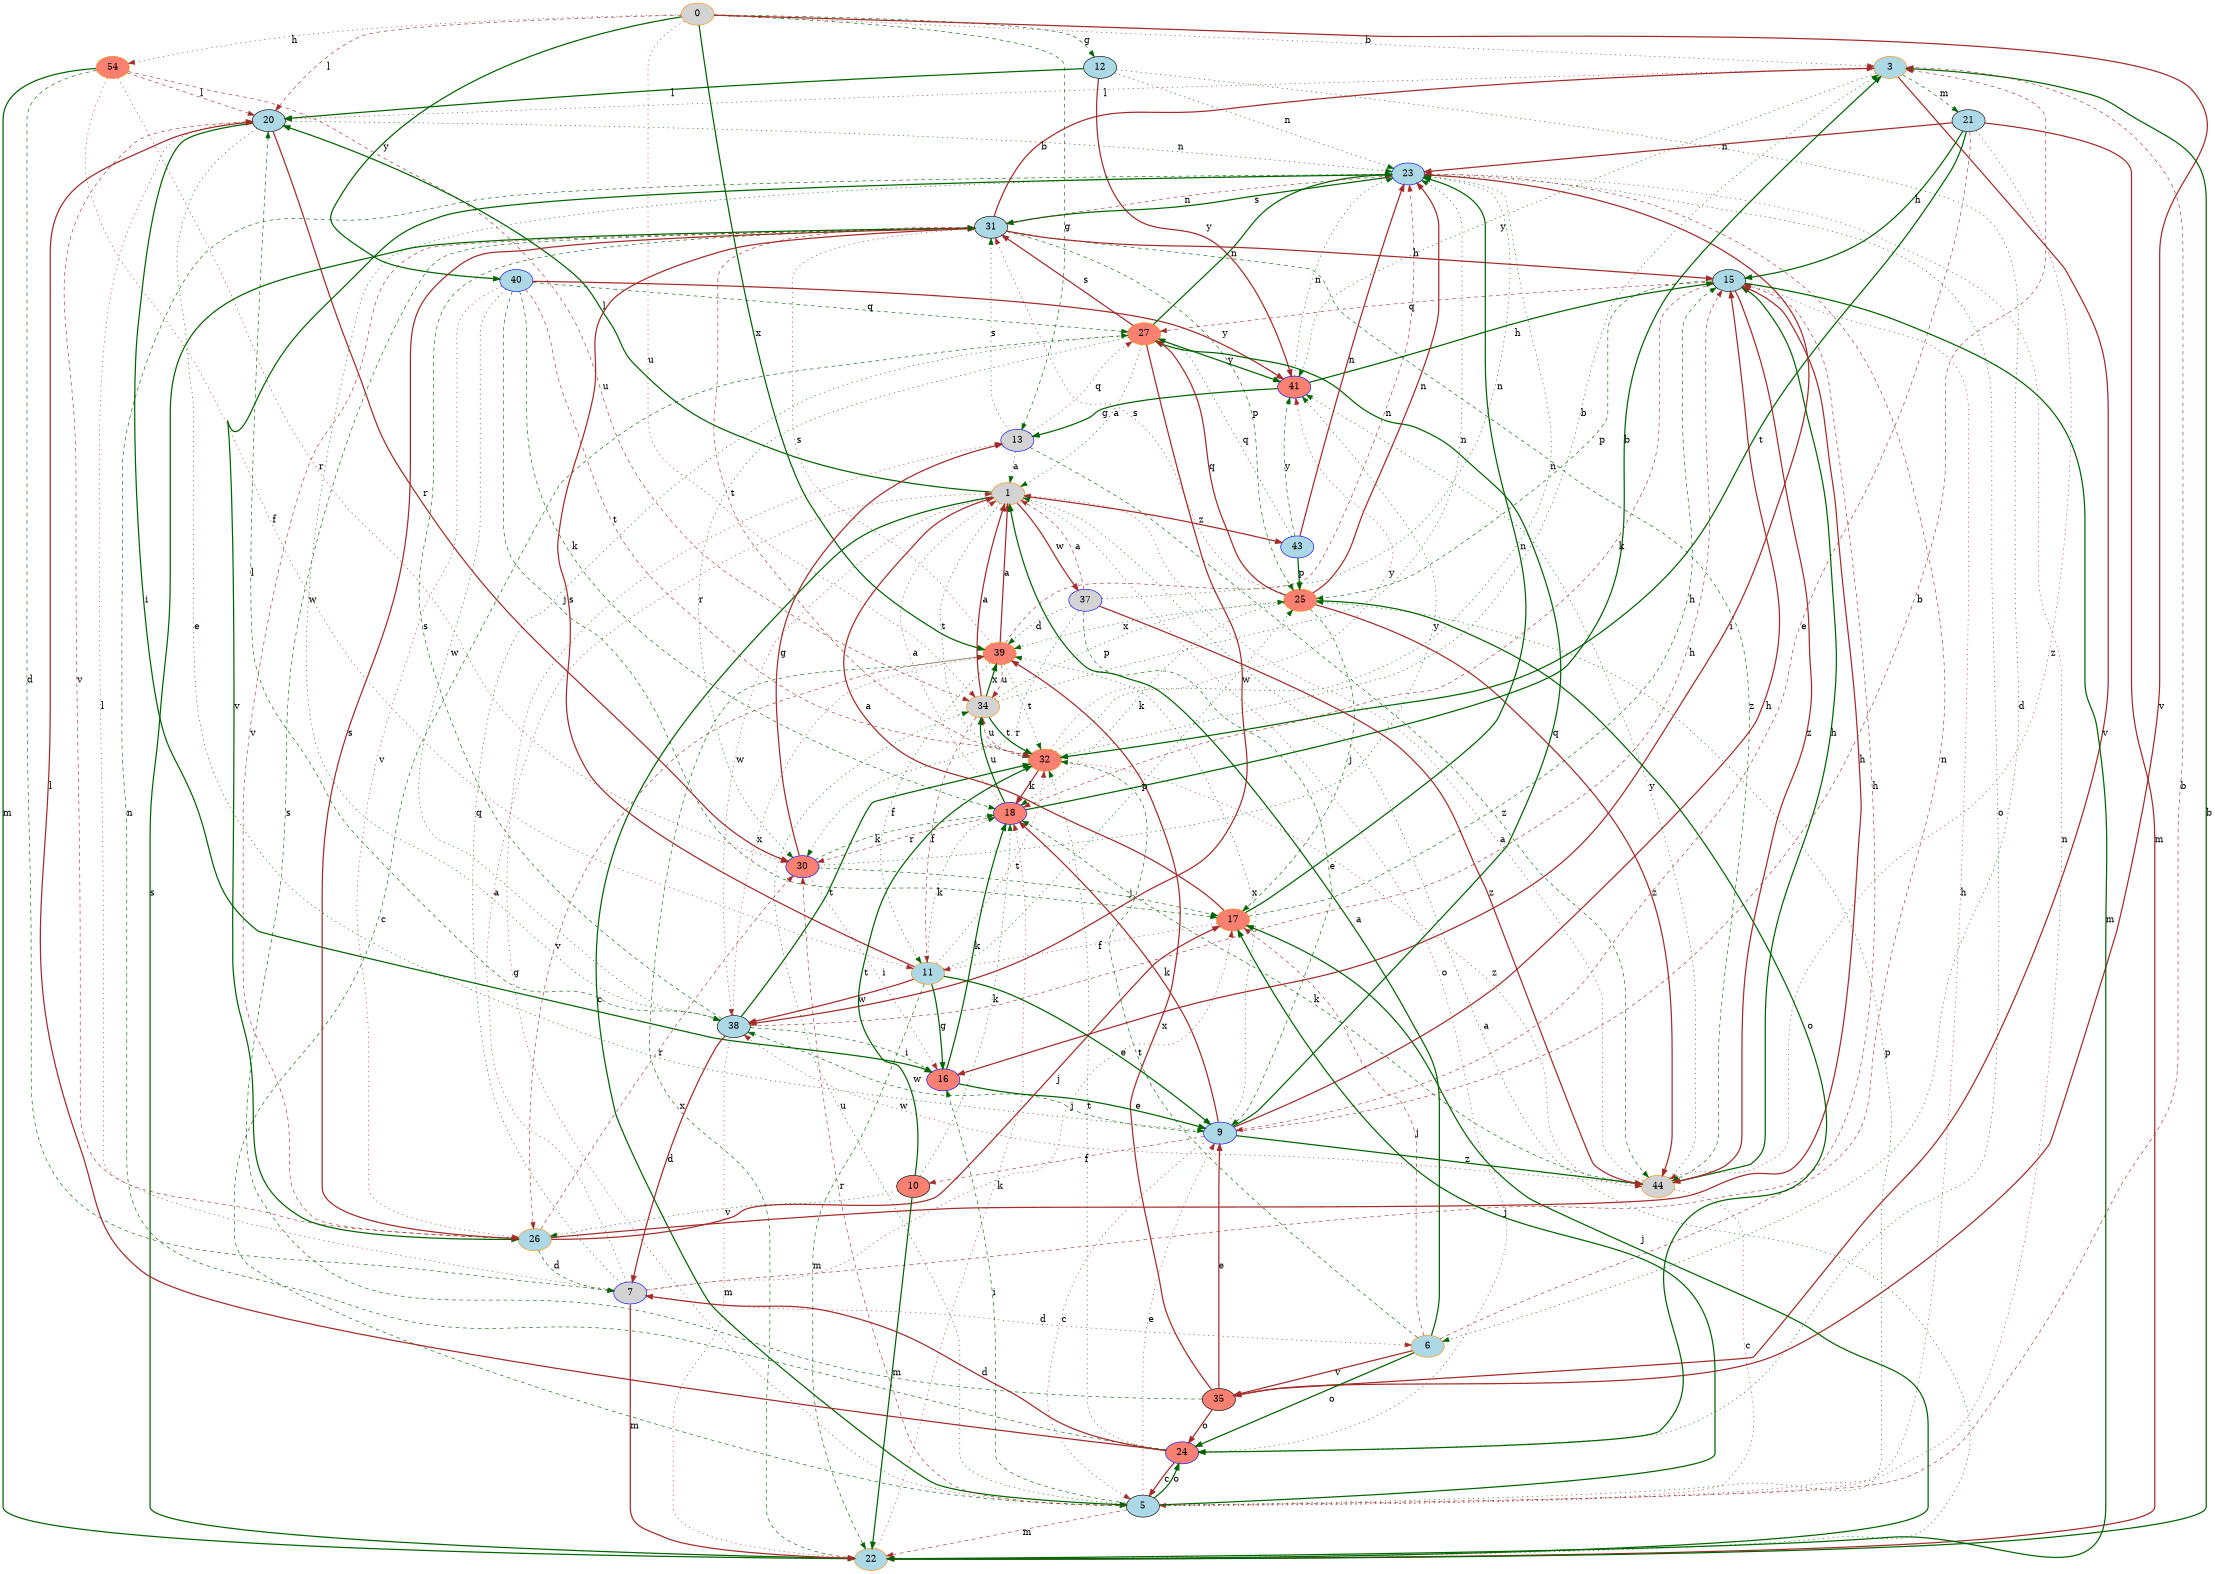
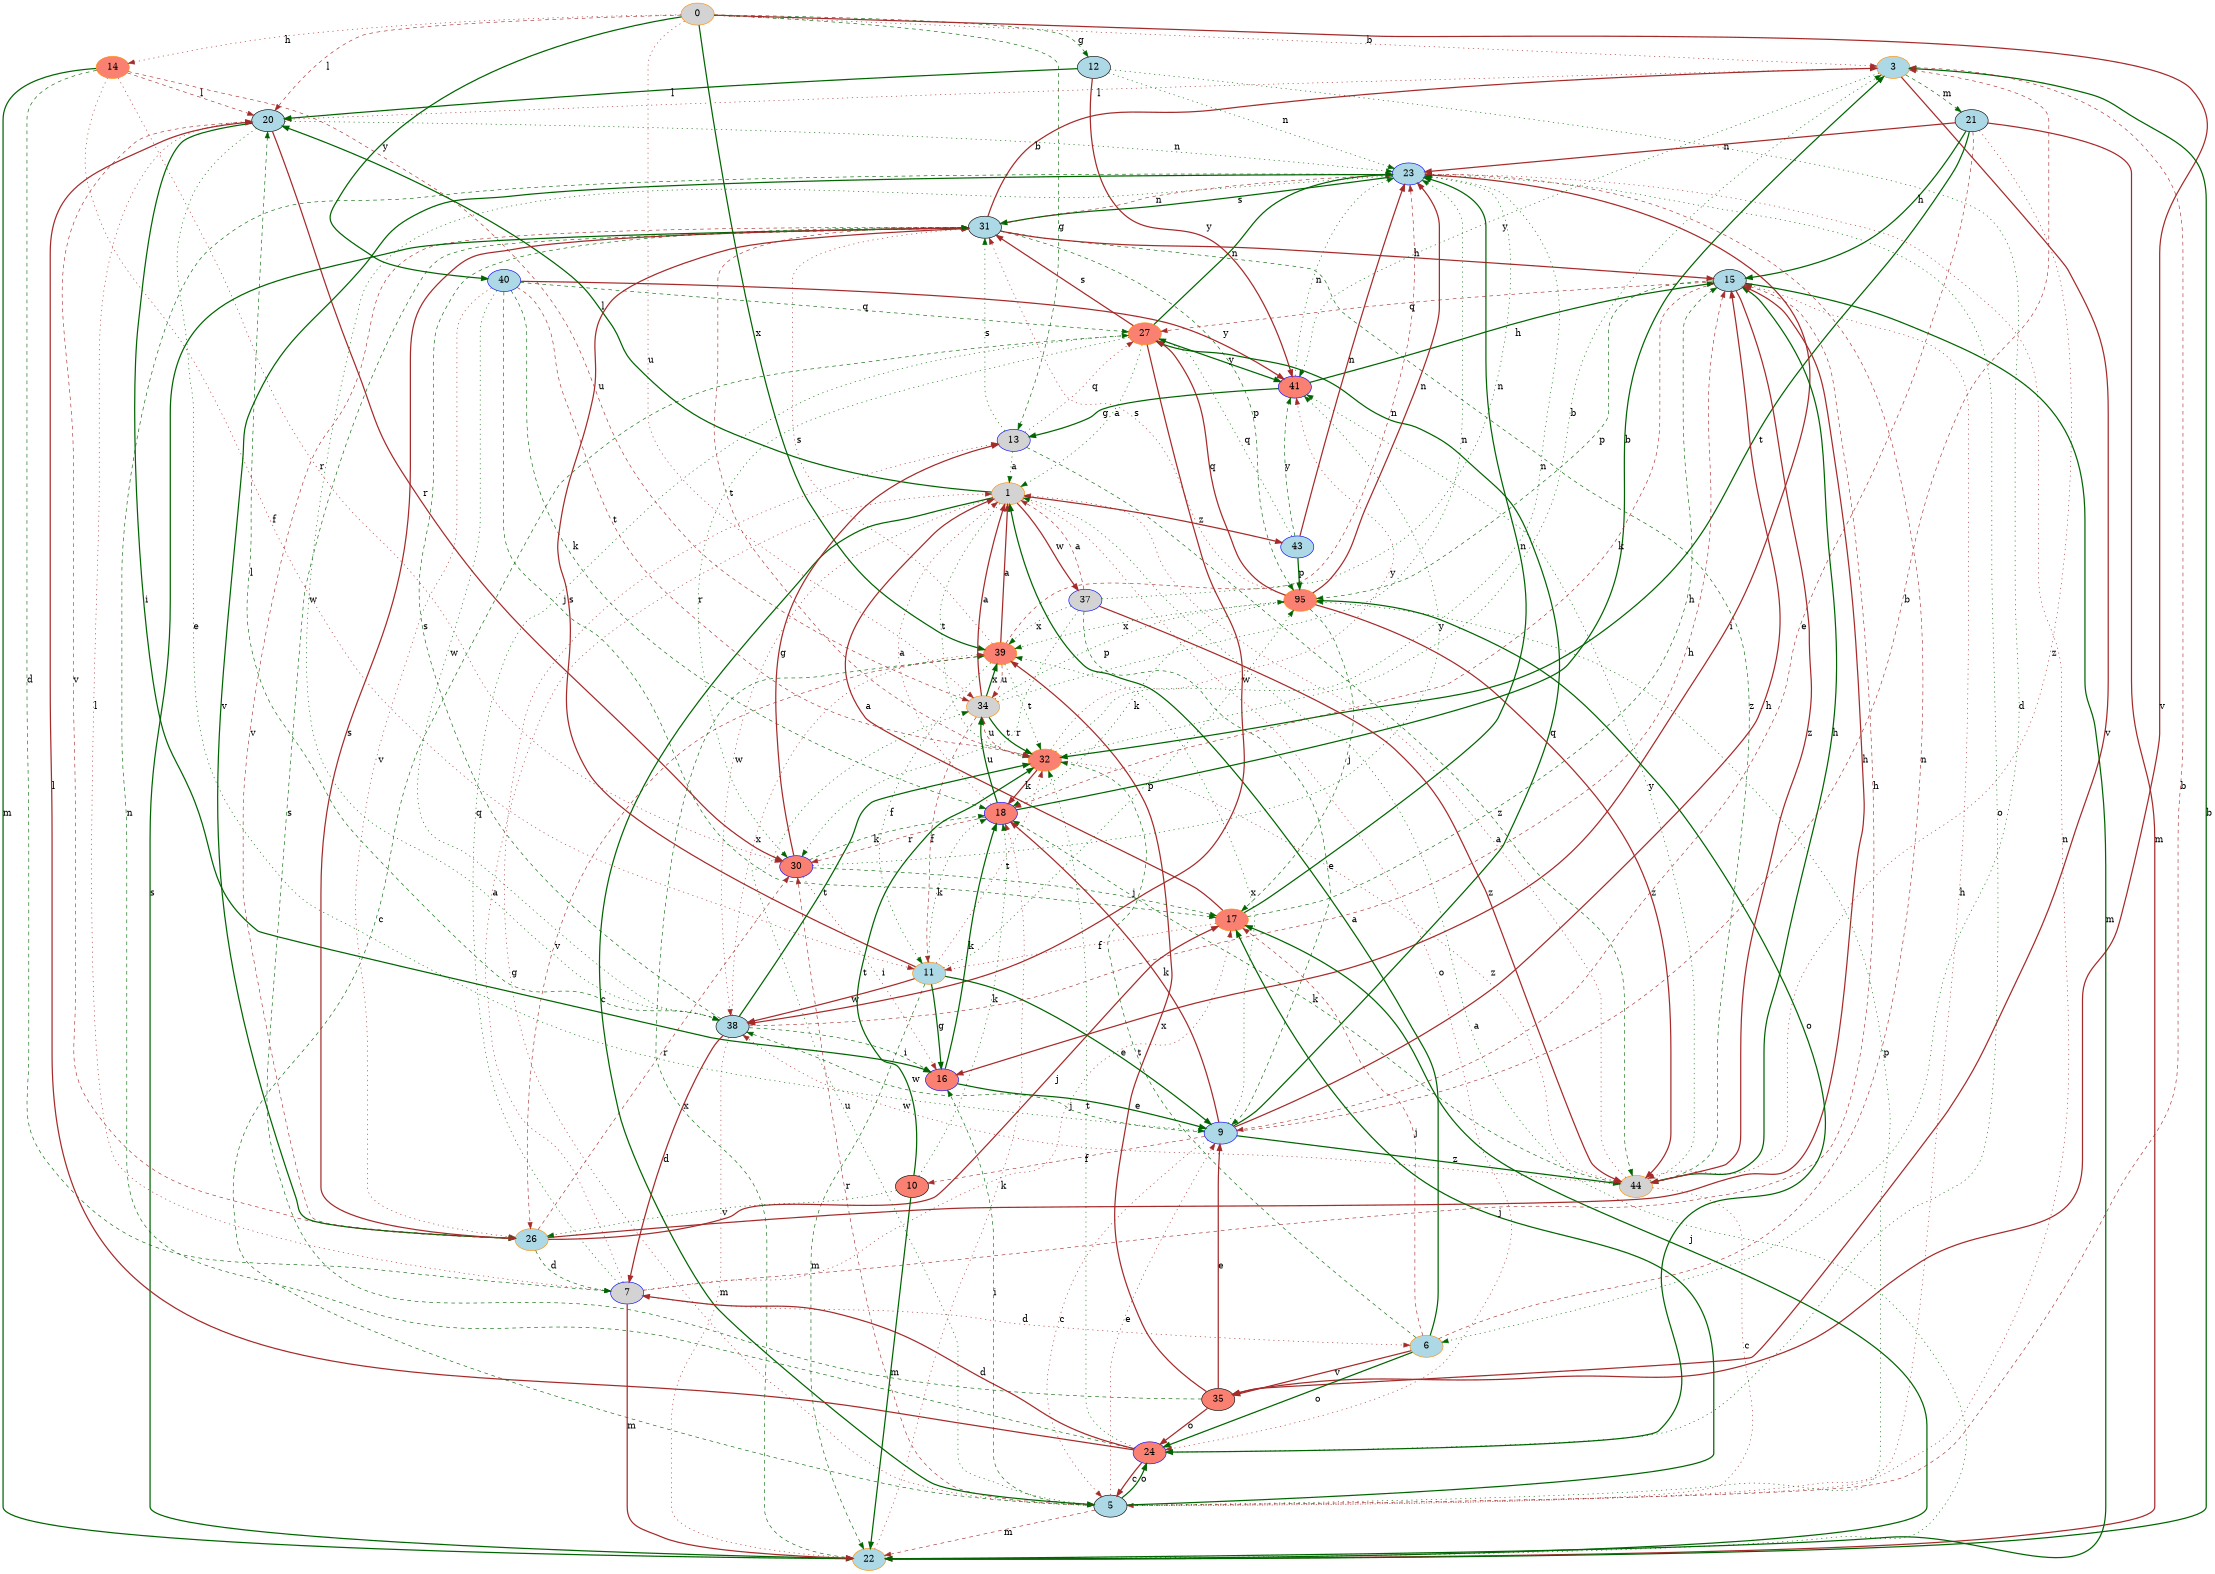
node "54": label "54" -> "14"
node "25": label "25" -> "95"
edge "37" -> "39": label "d" -> "x"
